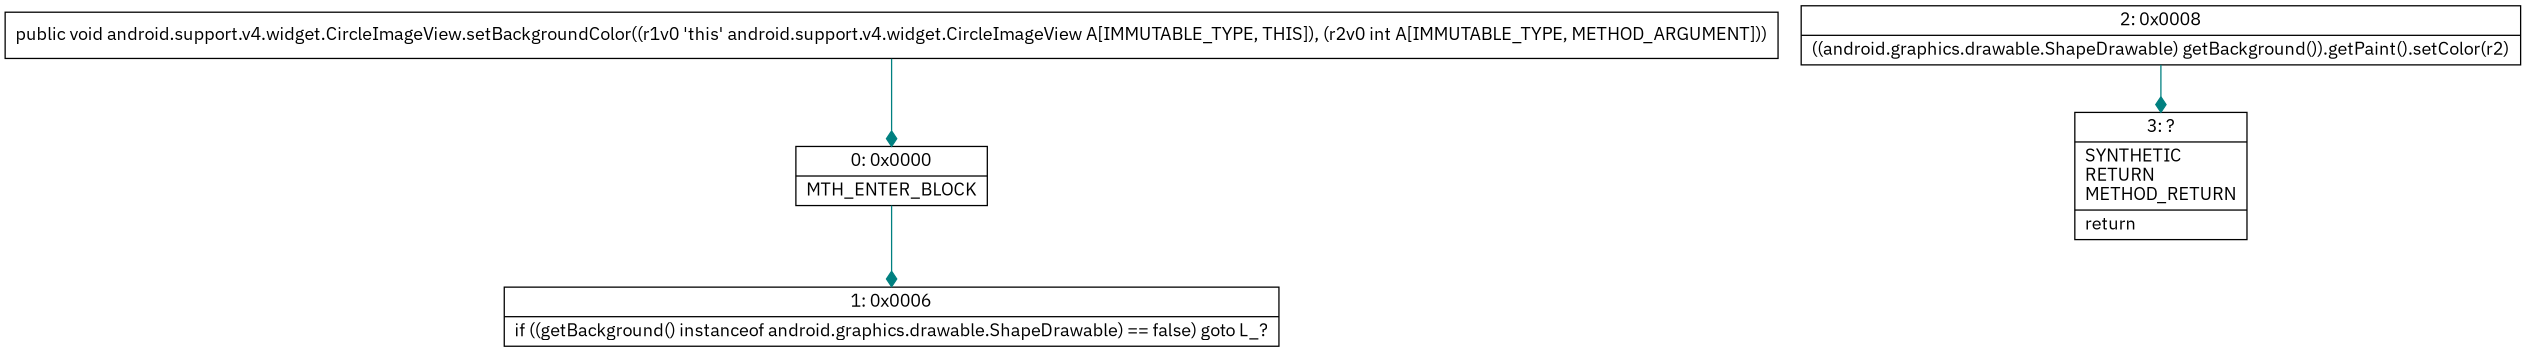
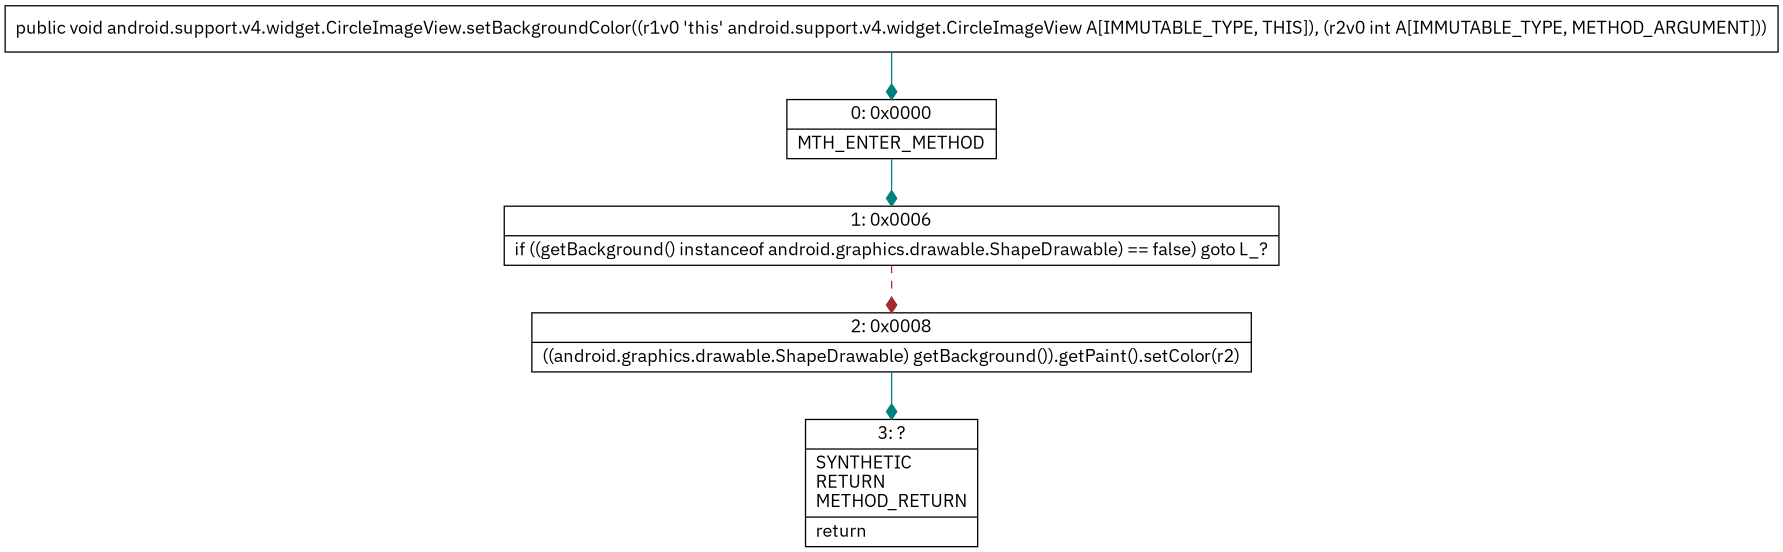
node "0: 0x0000": text "MTH_ENTER_BLOCK" -> "MTH_ENTER_METHOD"
edge "1: 0x0006" -> "2: 0x0008": added
